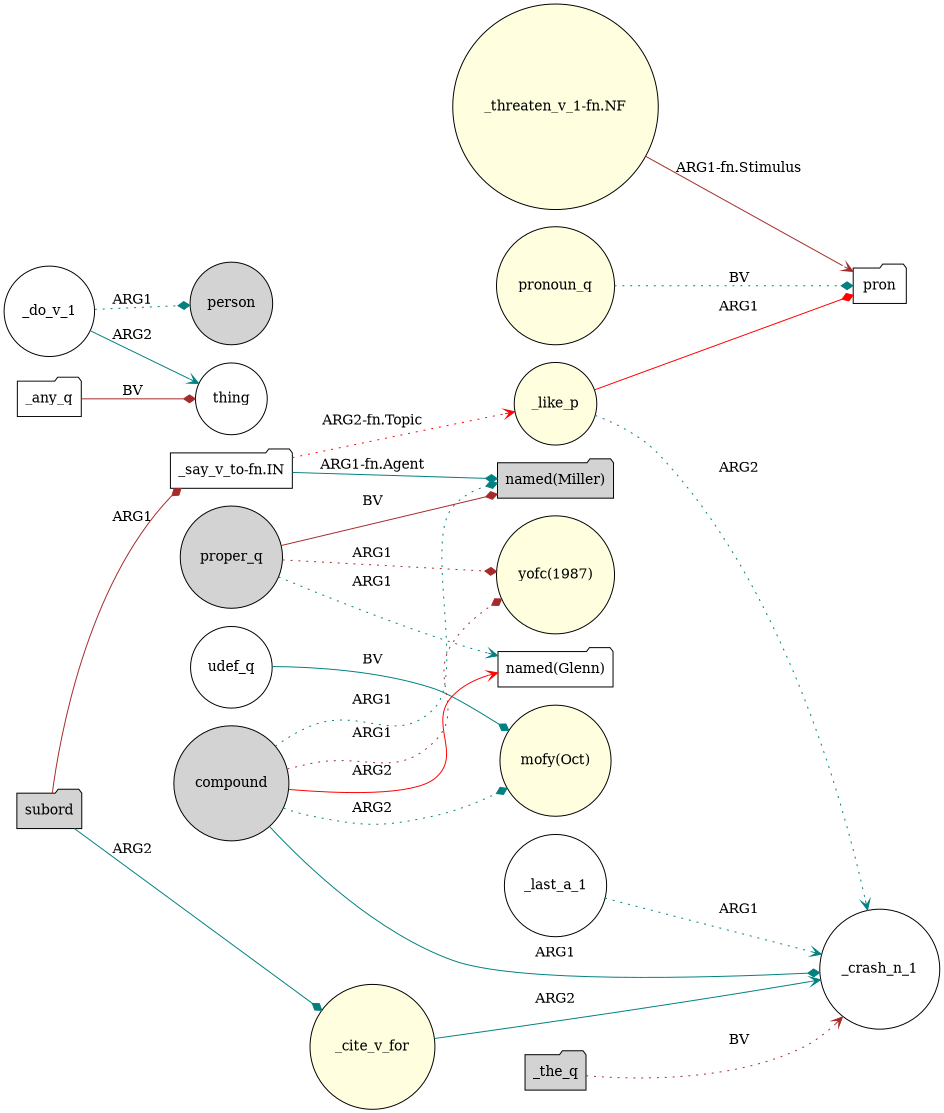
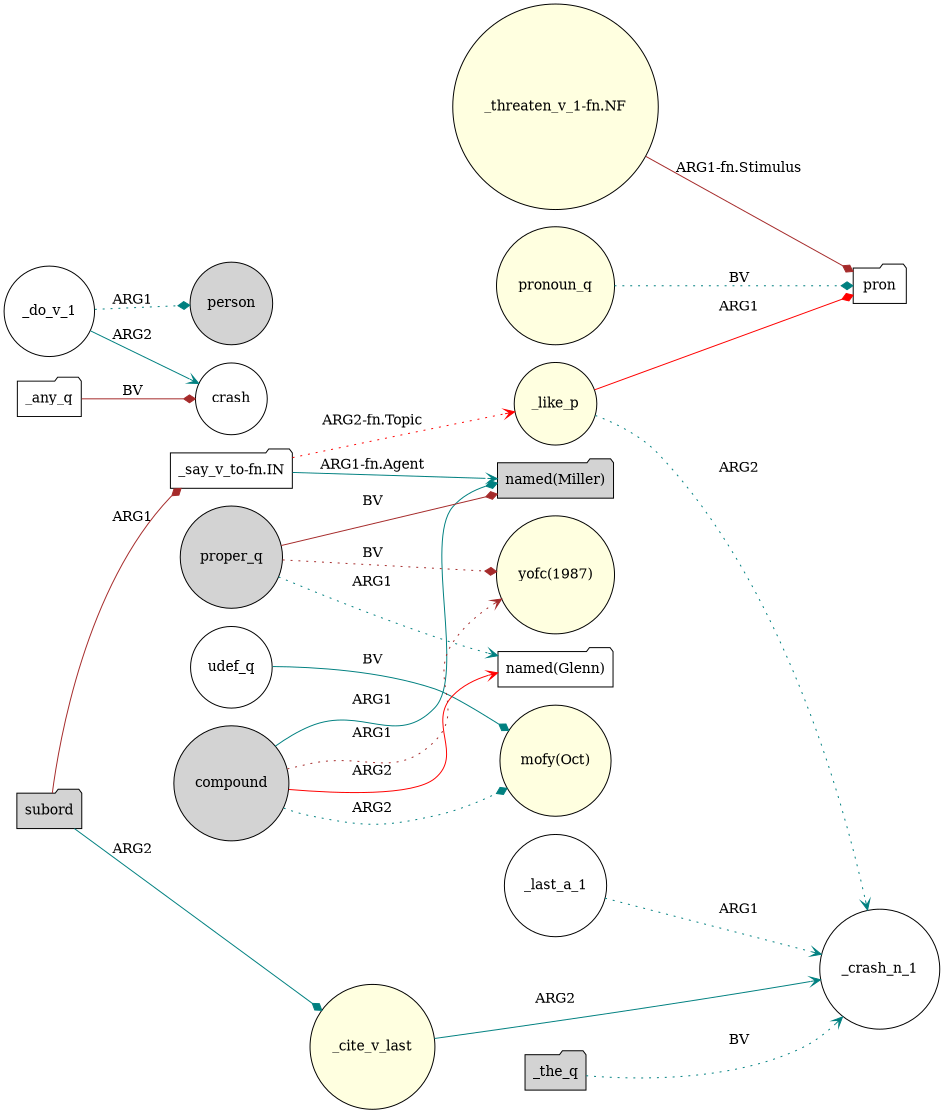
edge "_threaten_v_1-fn.NF" -> "pron": arrowhead vee -> diamond
node "thing": label "thing" -> "crash"
edge "_say_v_to-fn.IN" -> "named(Miller)": arrowhead diamond -> vee
edge "proper_q" -> "yofc(1987)": label "ARG1" -> "BV"
edge "compound" -> "named(Miller)": style dotted -> solid
edge "compound" -> "yofc(1987)": arrowhead diamond -> vee
edge "compound" -> "_crash_n_1": removed, label "ARG1"
node "_cite_v_for": label "_cite_v_for" -> "_cite_v_last"
edge "_the_q" -> "_crash_n_1": color brown -> teal
